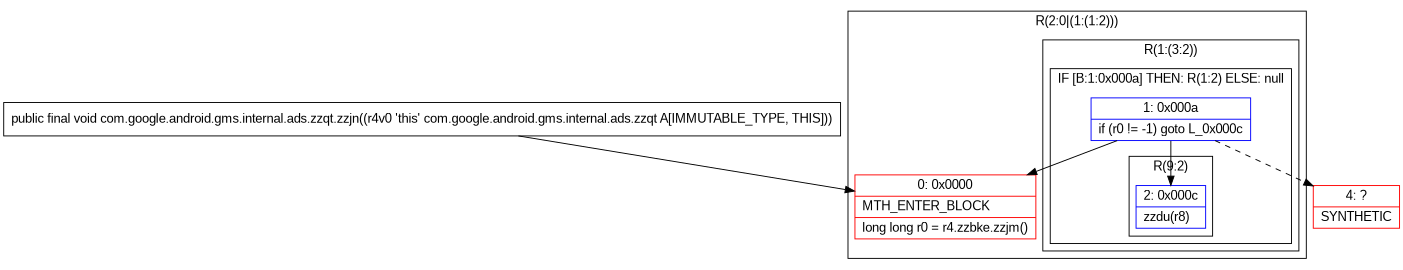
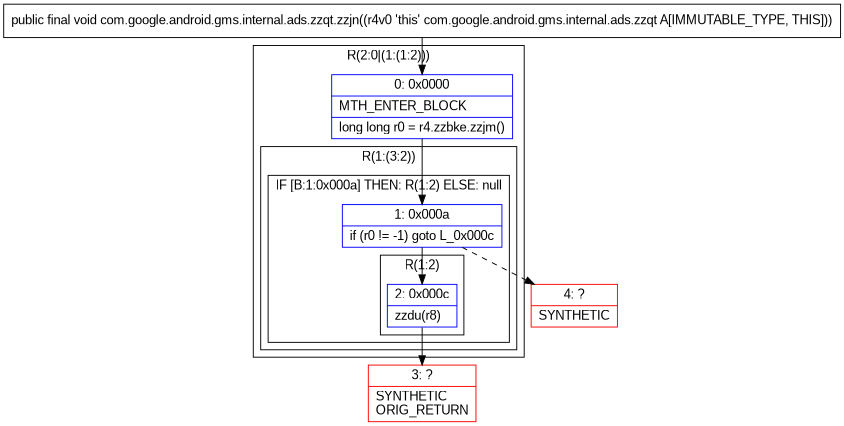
edge "1: 0x000a" -> "0: 0x0000": reversed
cluster "R(9:2)": label "R(9:2)" -> "R(1:2)"
node "0: 0x0000": color red -> blue
node "3: ?": added
